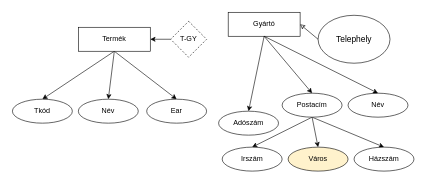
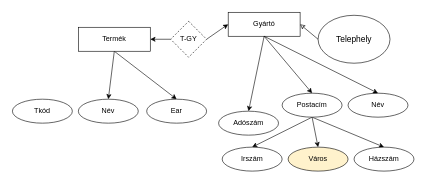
edge "T-GY" -> "Gyártó": added
edge "Termék" -> "Tkód": removed
